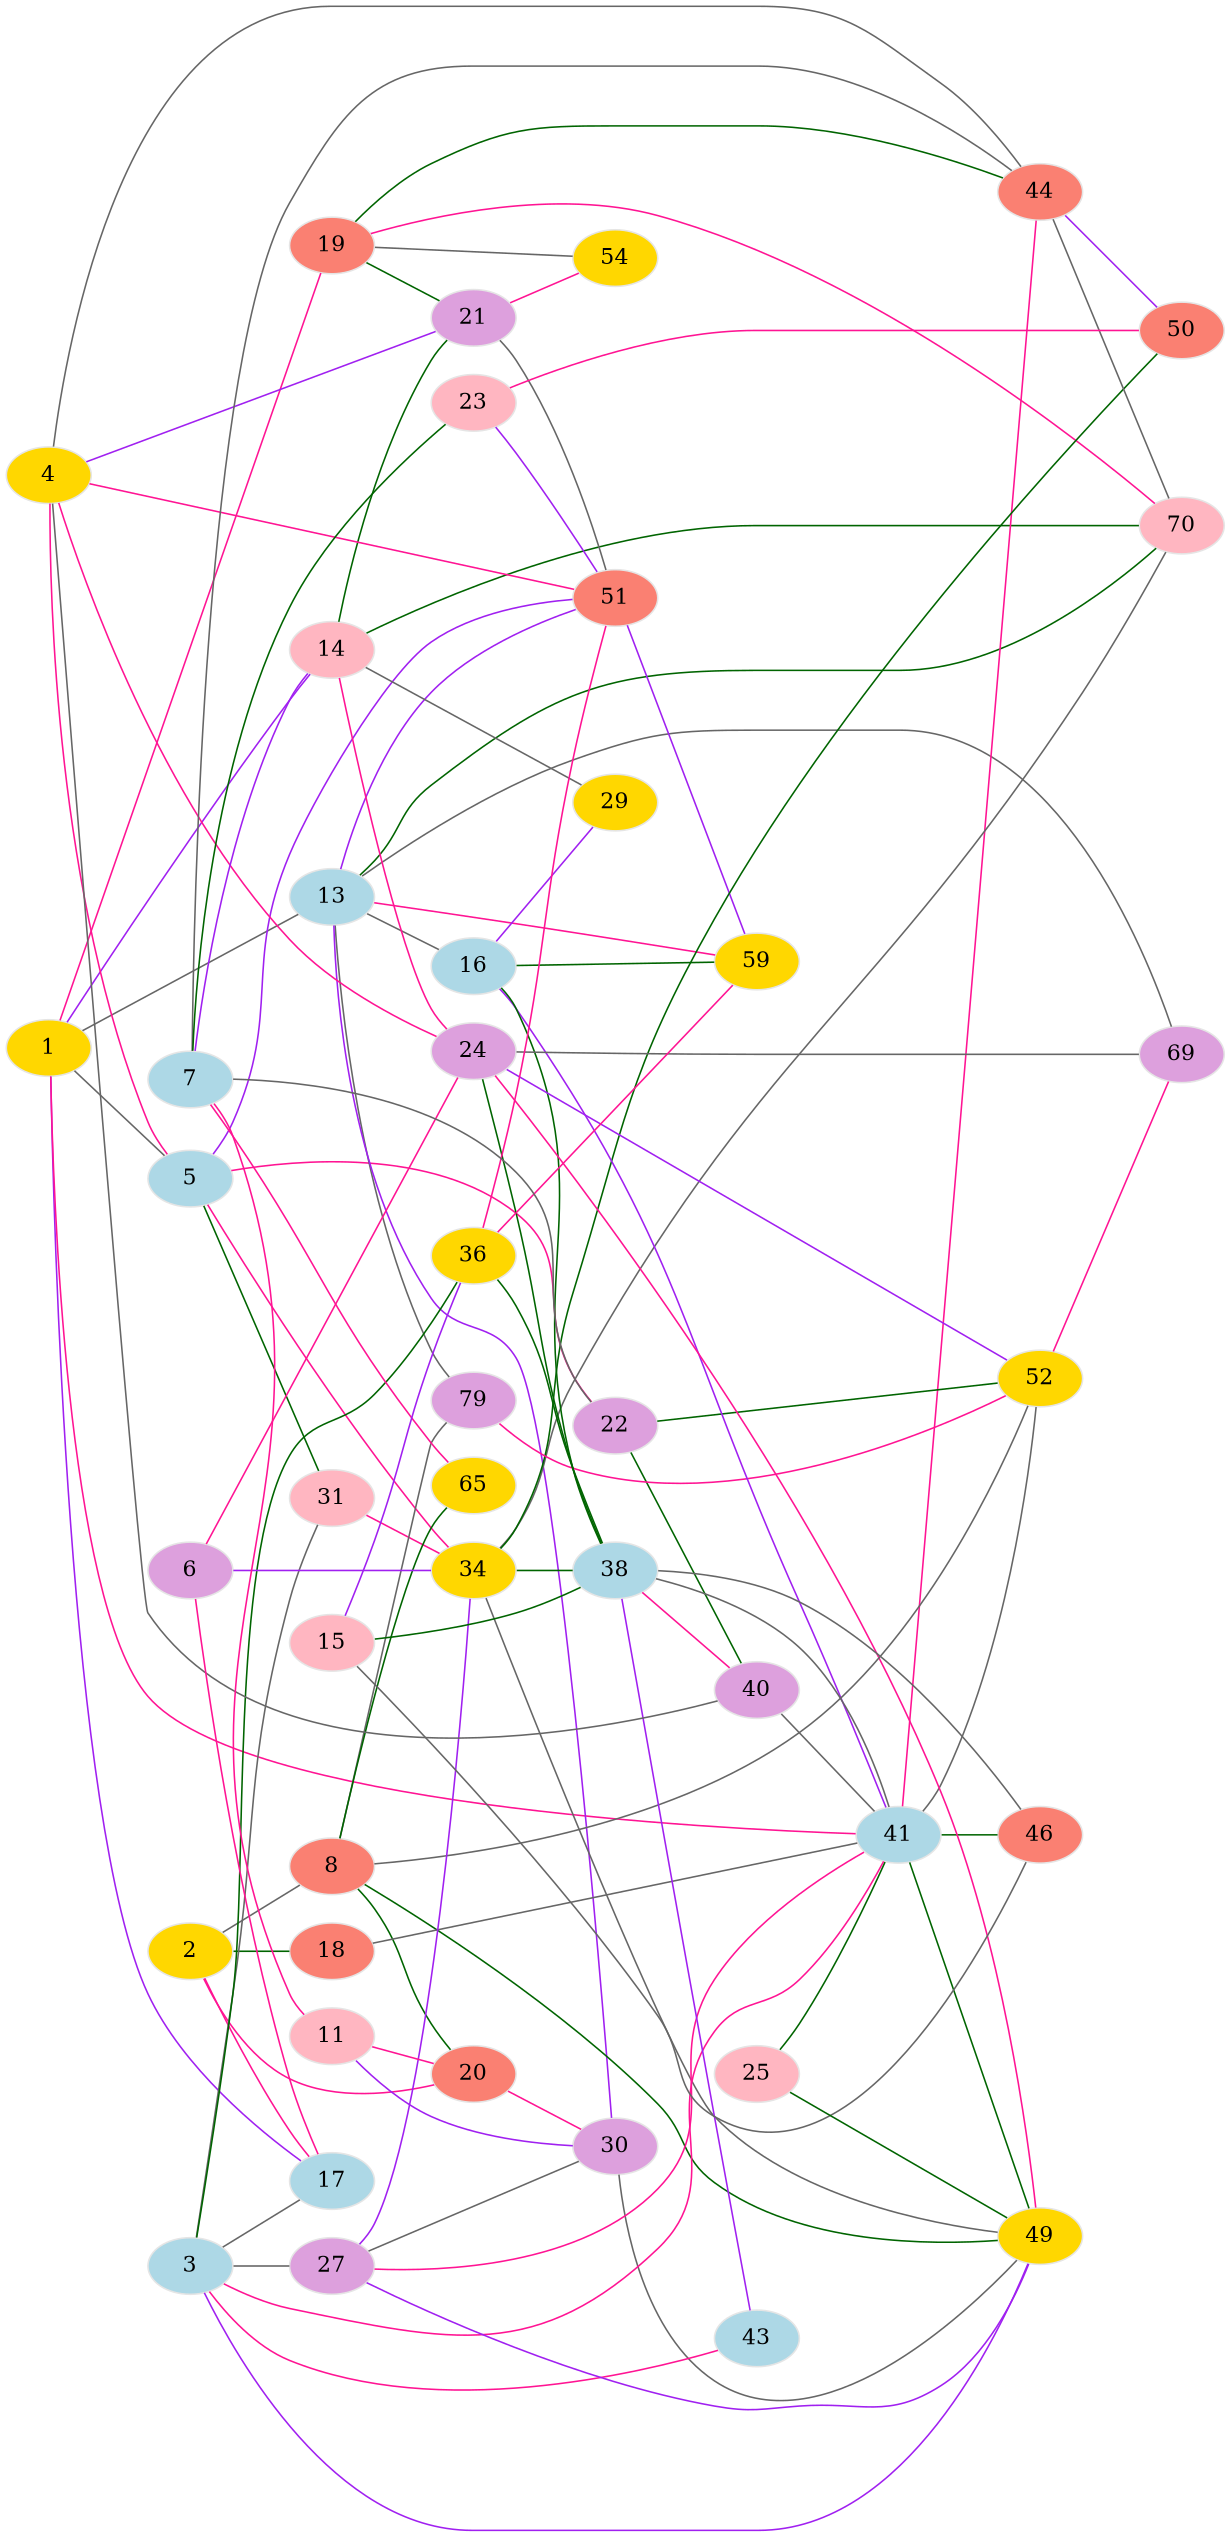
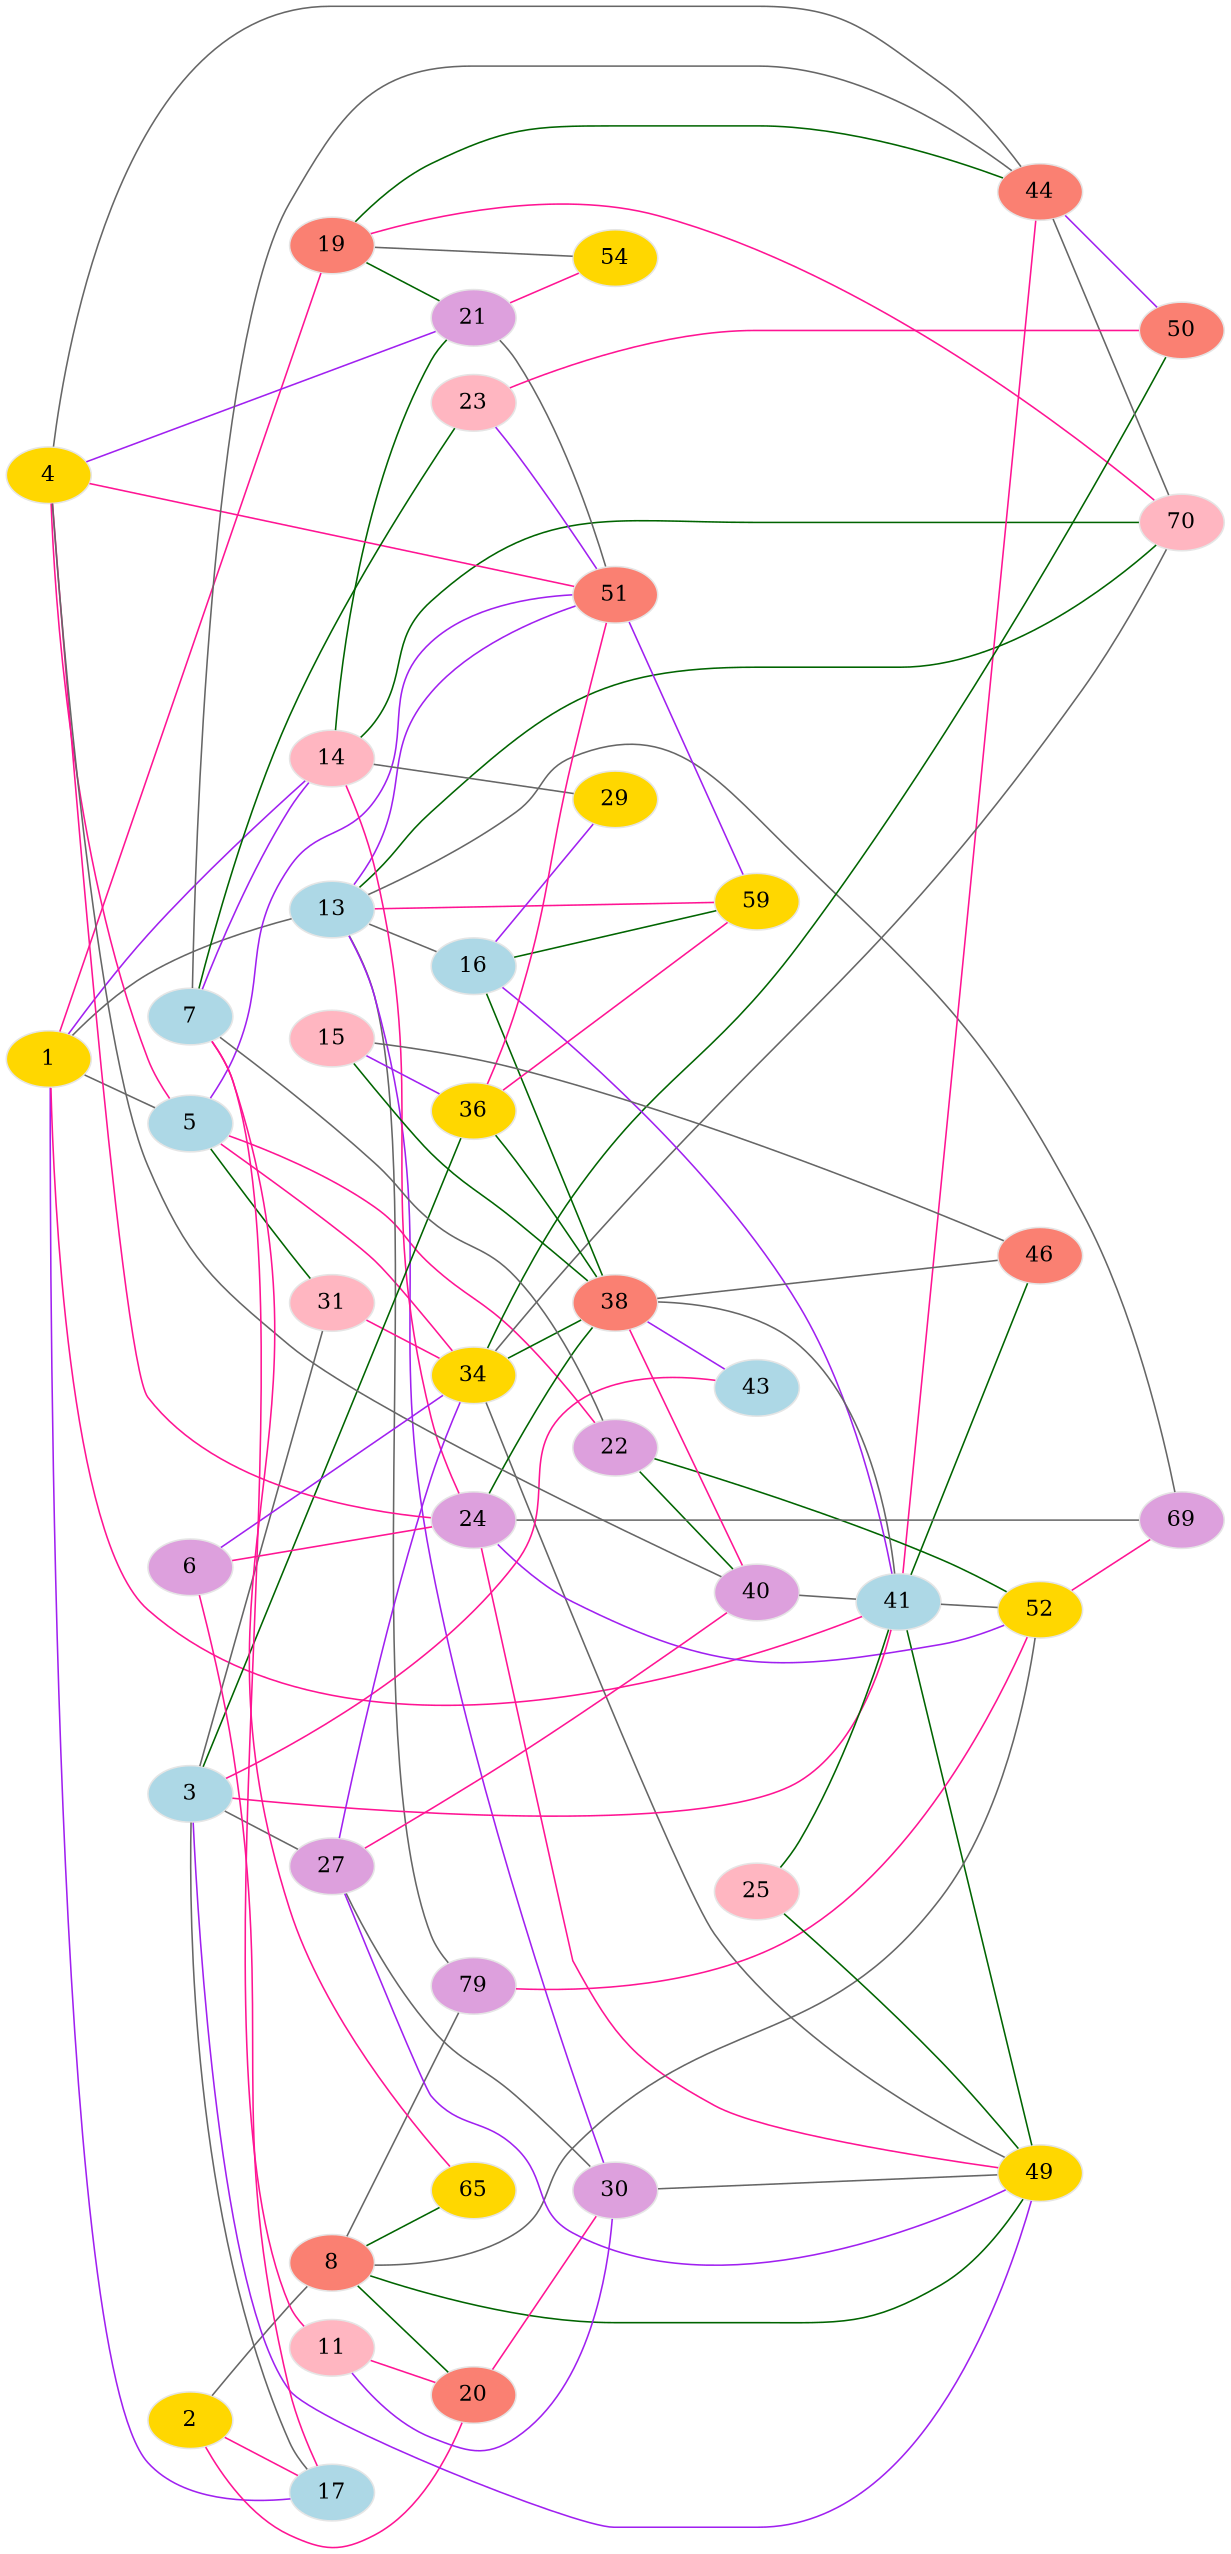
node "38": fillcolor lightblue -> salmon
node "18": removed
edge "41" -- "27": now "40" -- "27"
